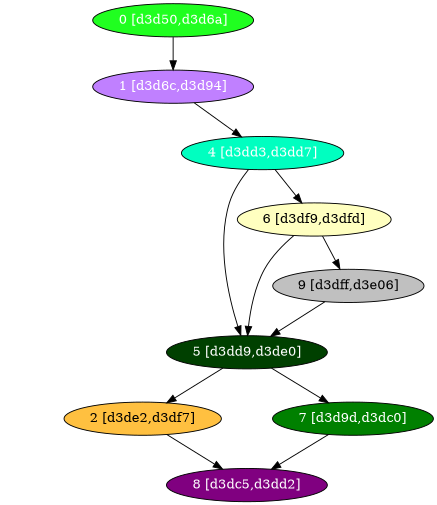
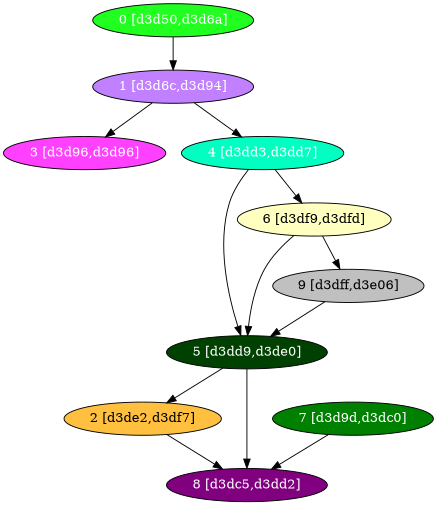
node "3 [d3d96,d3d96]": added
edge "5 [d3dd9,d3de0]" -> "7 [d3d9d,d3dc0]": now "5 [d3dd9,d3de0]" -> "8 [d3dc5,d3dd2]"
